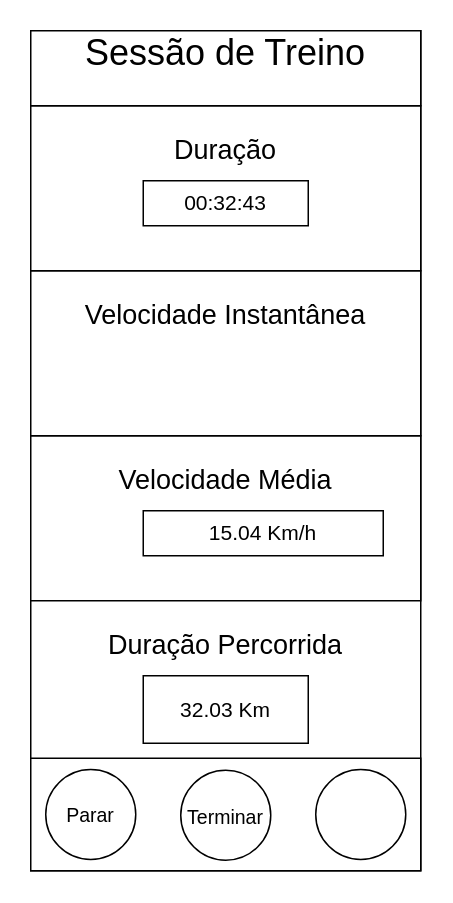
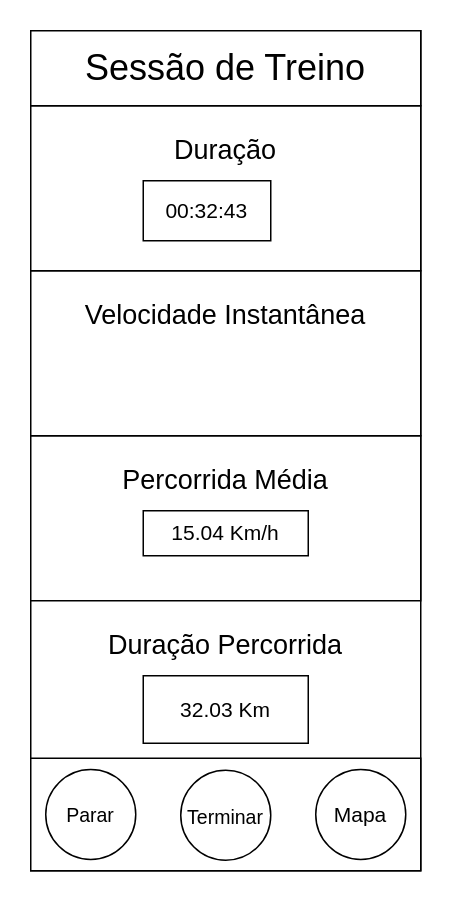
node "Sessão de Treino": moved (226, 53) -> (226, 68)
node "00:32:43": size 165x45 -> 128x60
node "Velocidade Média": label "Velocidade Média" -> "Percorrida Média"
node "15.04 Km/h": size 240x45 -> 165x45
node "Mapa": added
